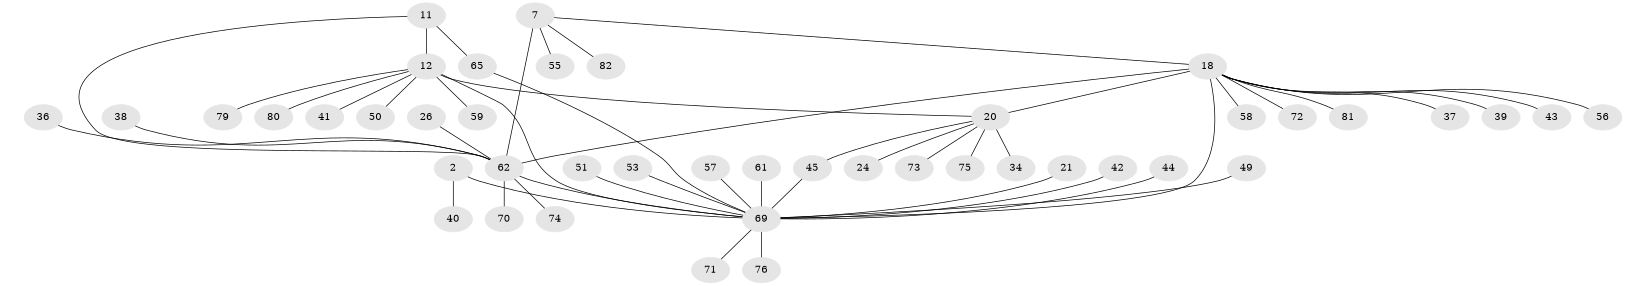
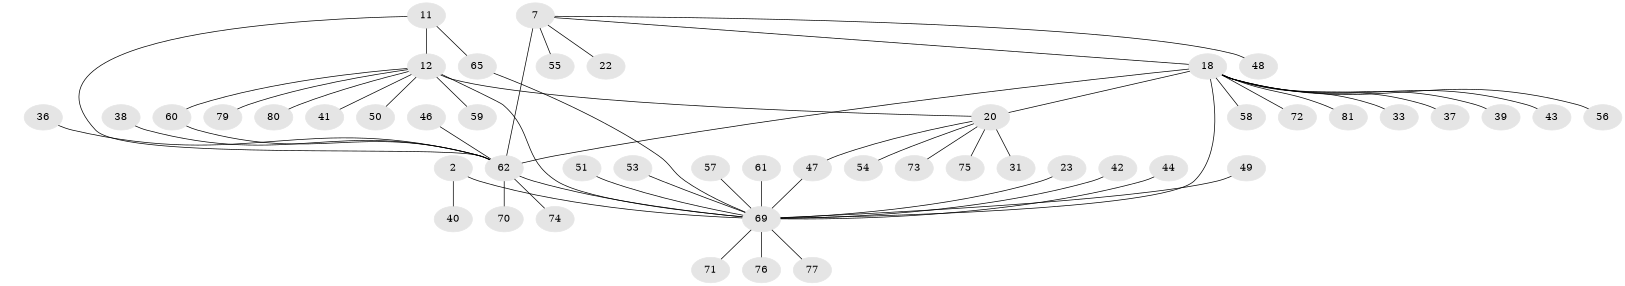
node "82": label "82" -> "22"
node "48": added
node "60": added
node "26": label "26" -> "46"
node "33": added
node "45": label "45" -> "47"
node "24": label "24" -> "54"
node "34": label "34" -> "31"
node "21": label "21" -> "23"
node "77": added
